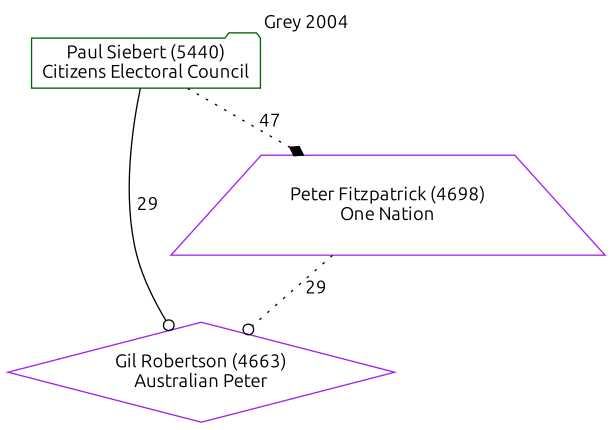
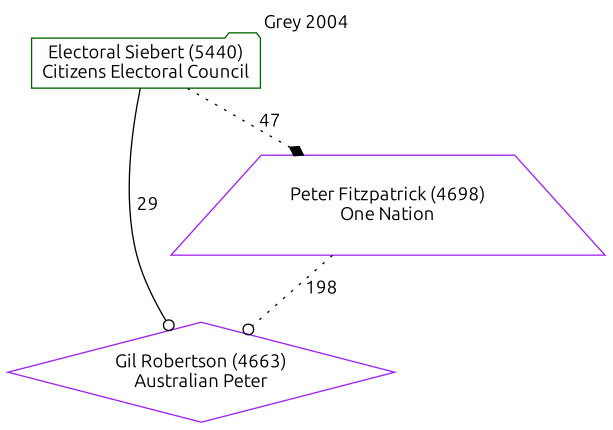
node "Paul Siebert (5440) Citizens Electoral Council": label "Paul Siebert (5440) Citizens Electoral Council" -> "Electoral Siebert (5440) Citizens Electoral Council"
edge "Peter Fitzpatrick (4698) One Nation" -> "Gil Robertson (4663) Australian Peter": label "29" -> "198"
